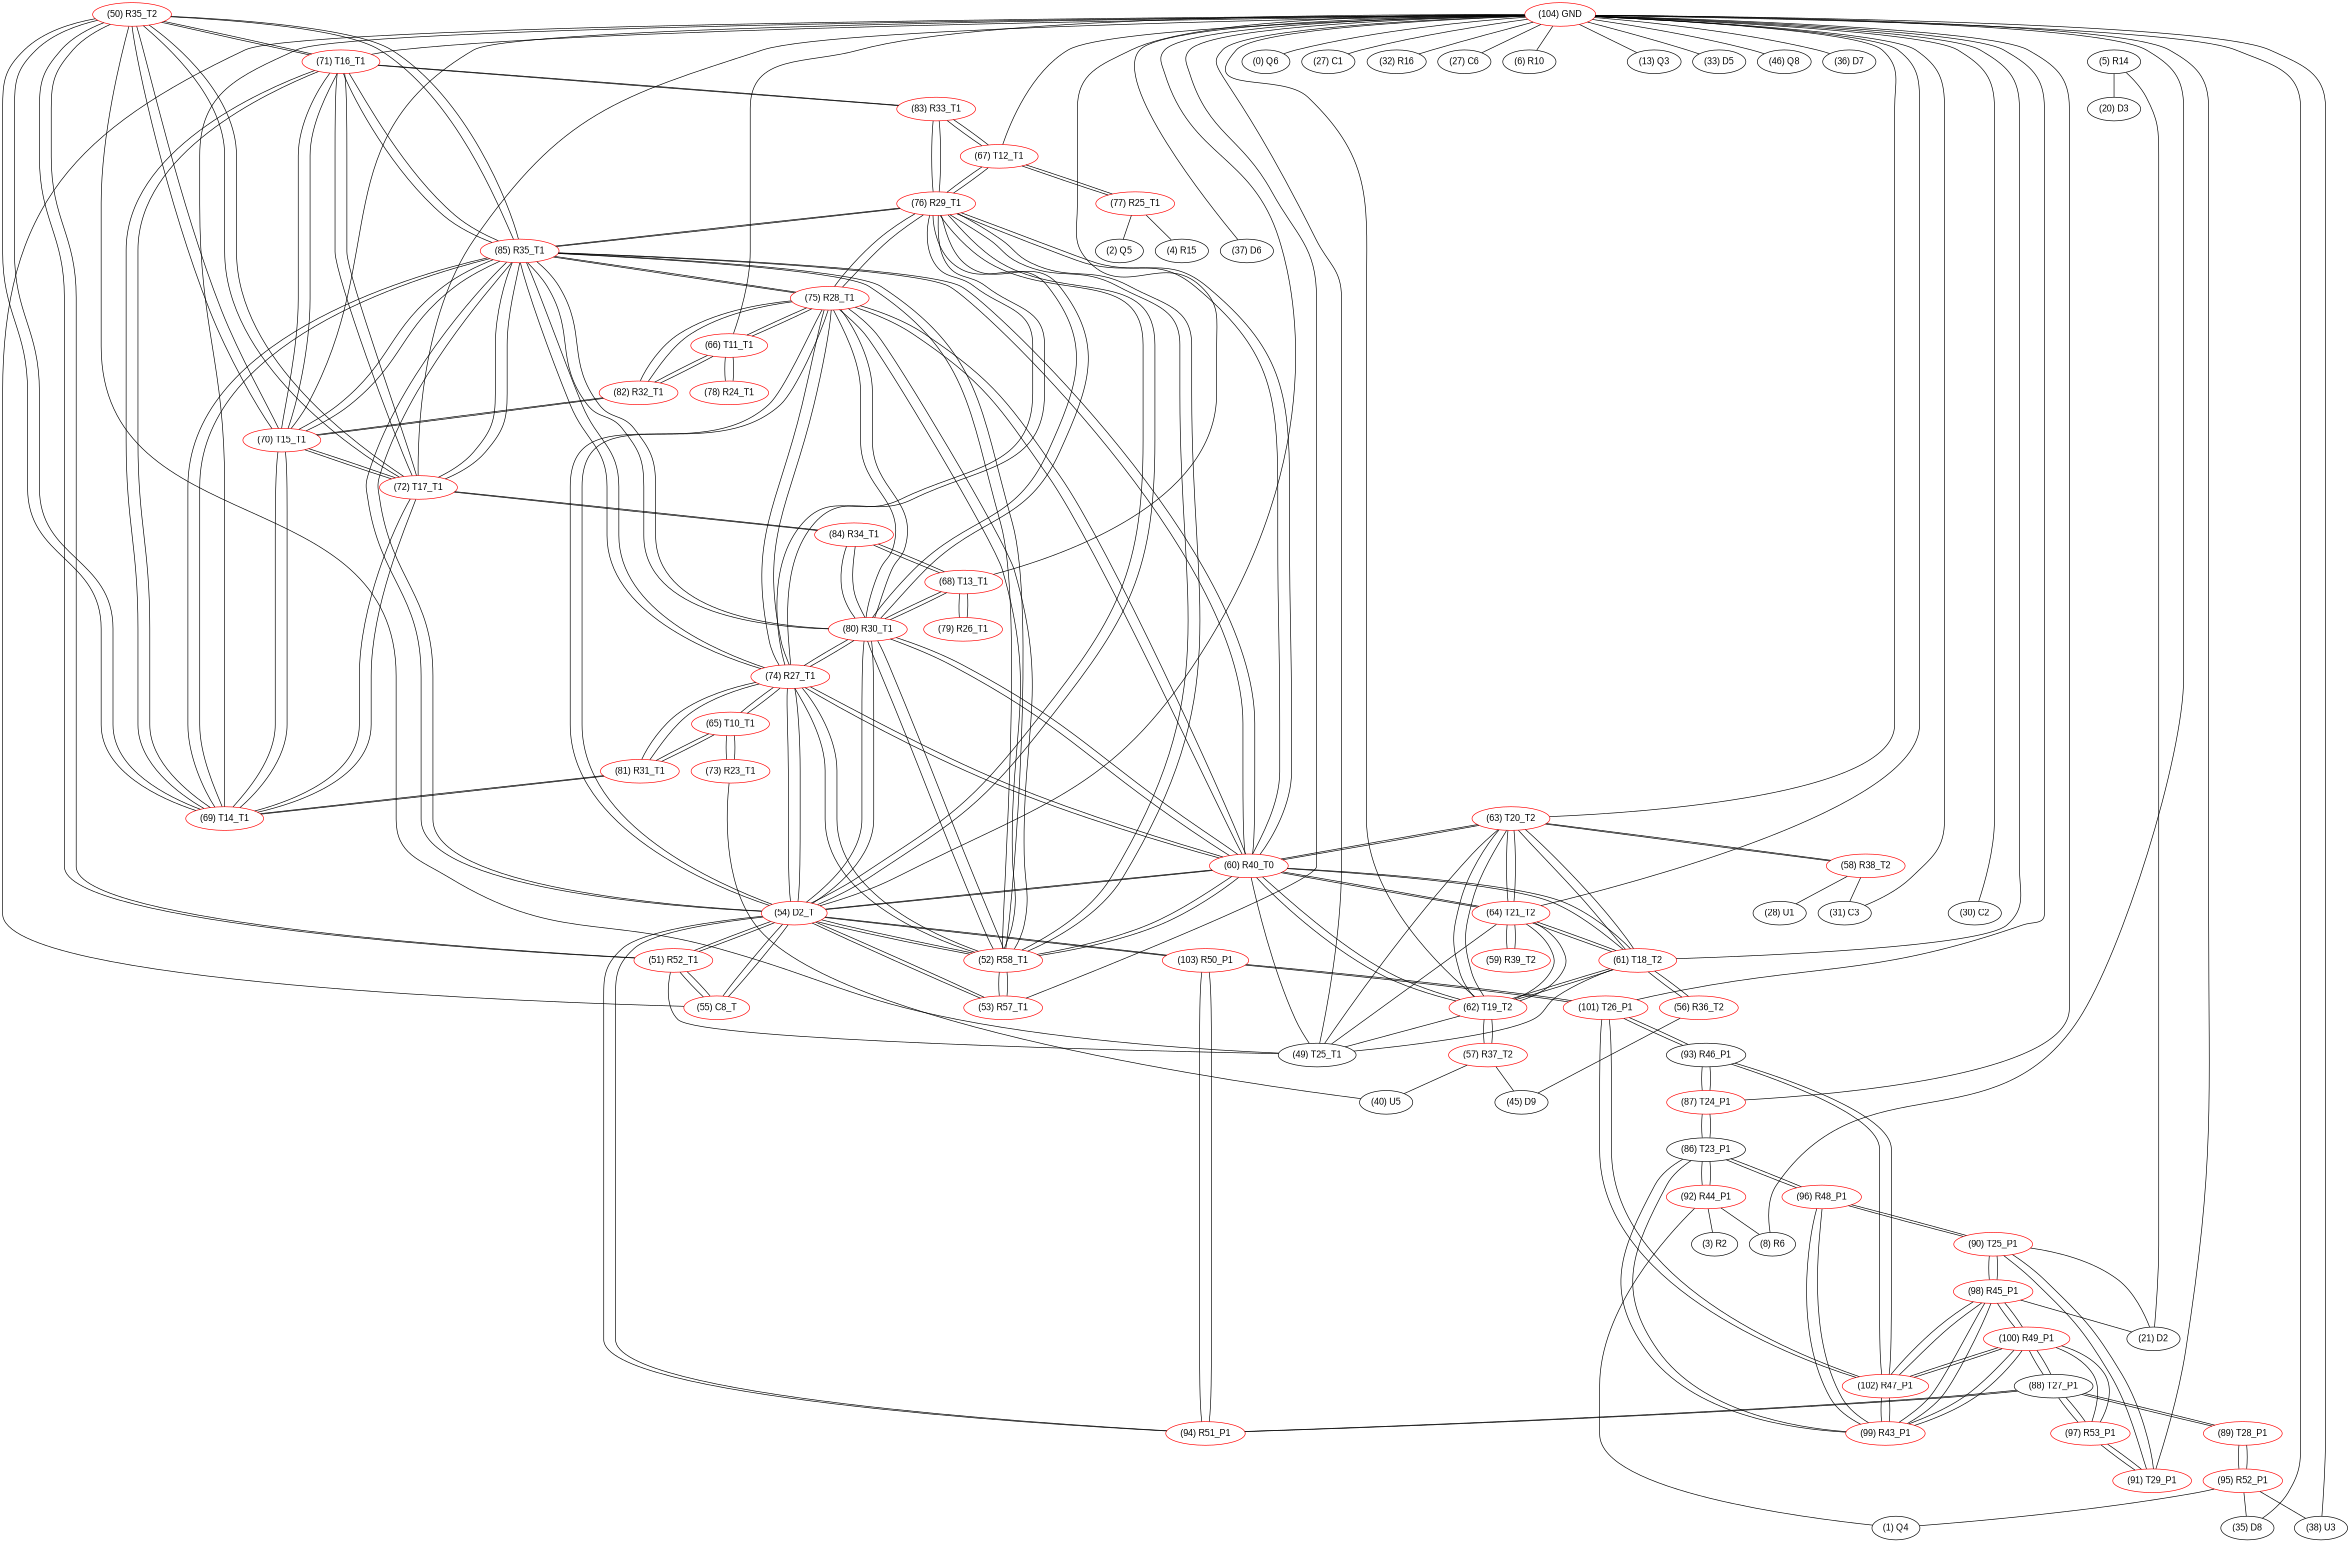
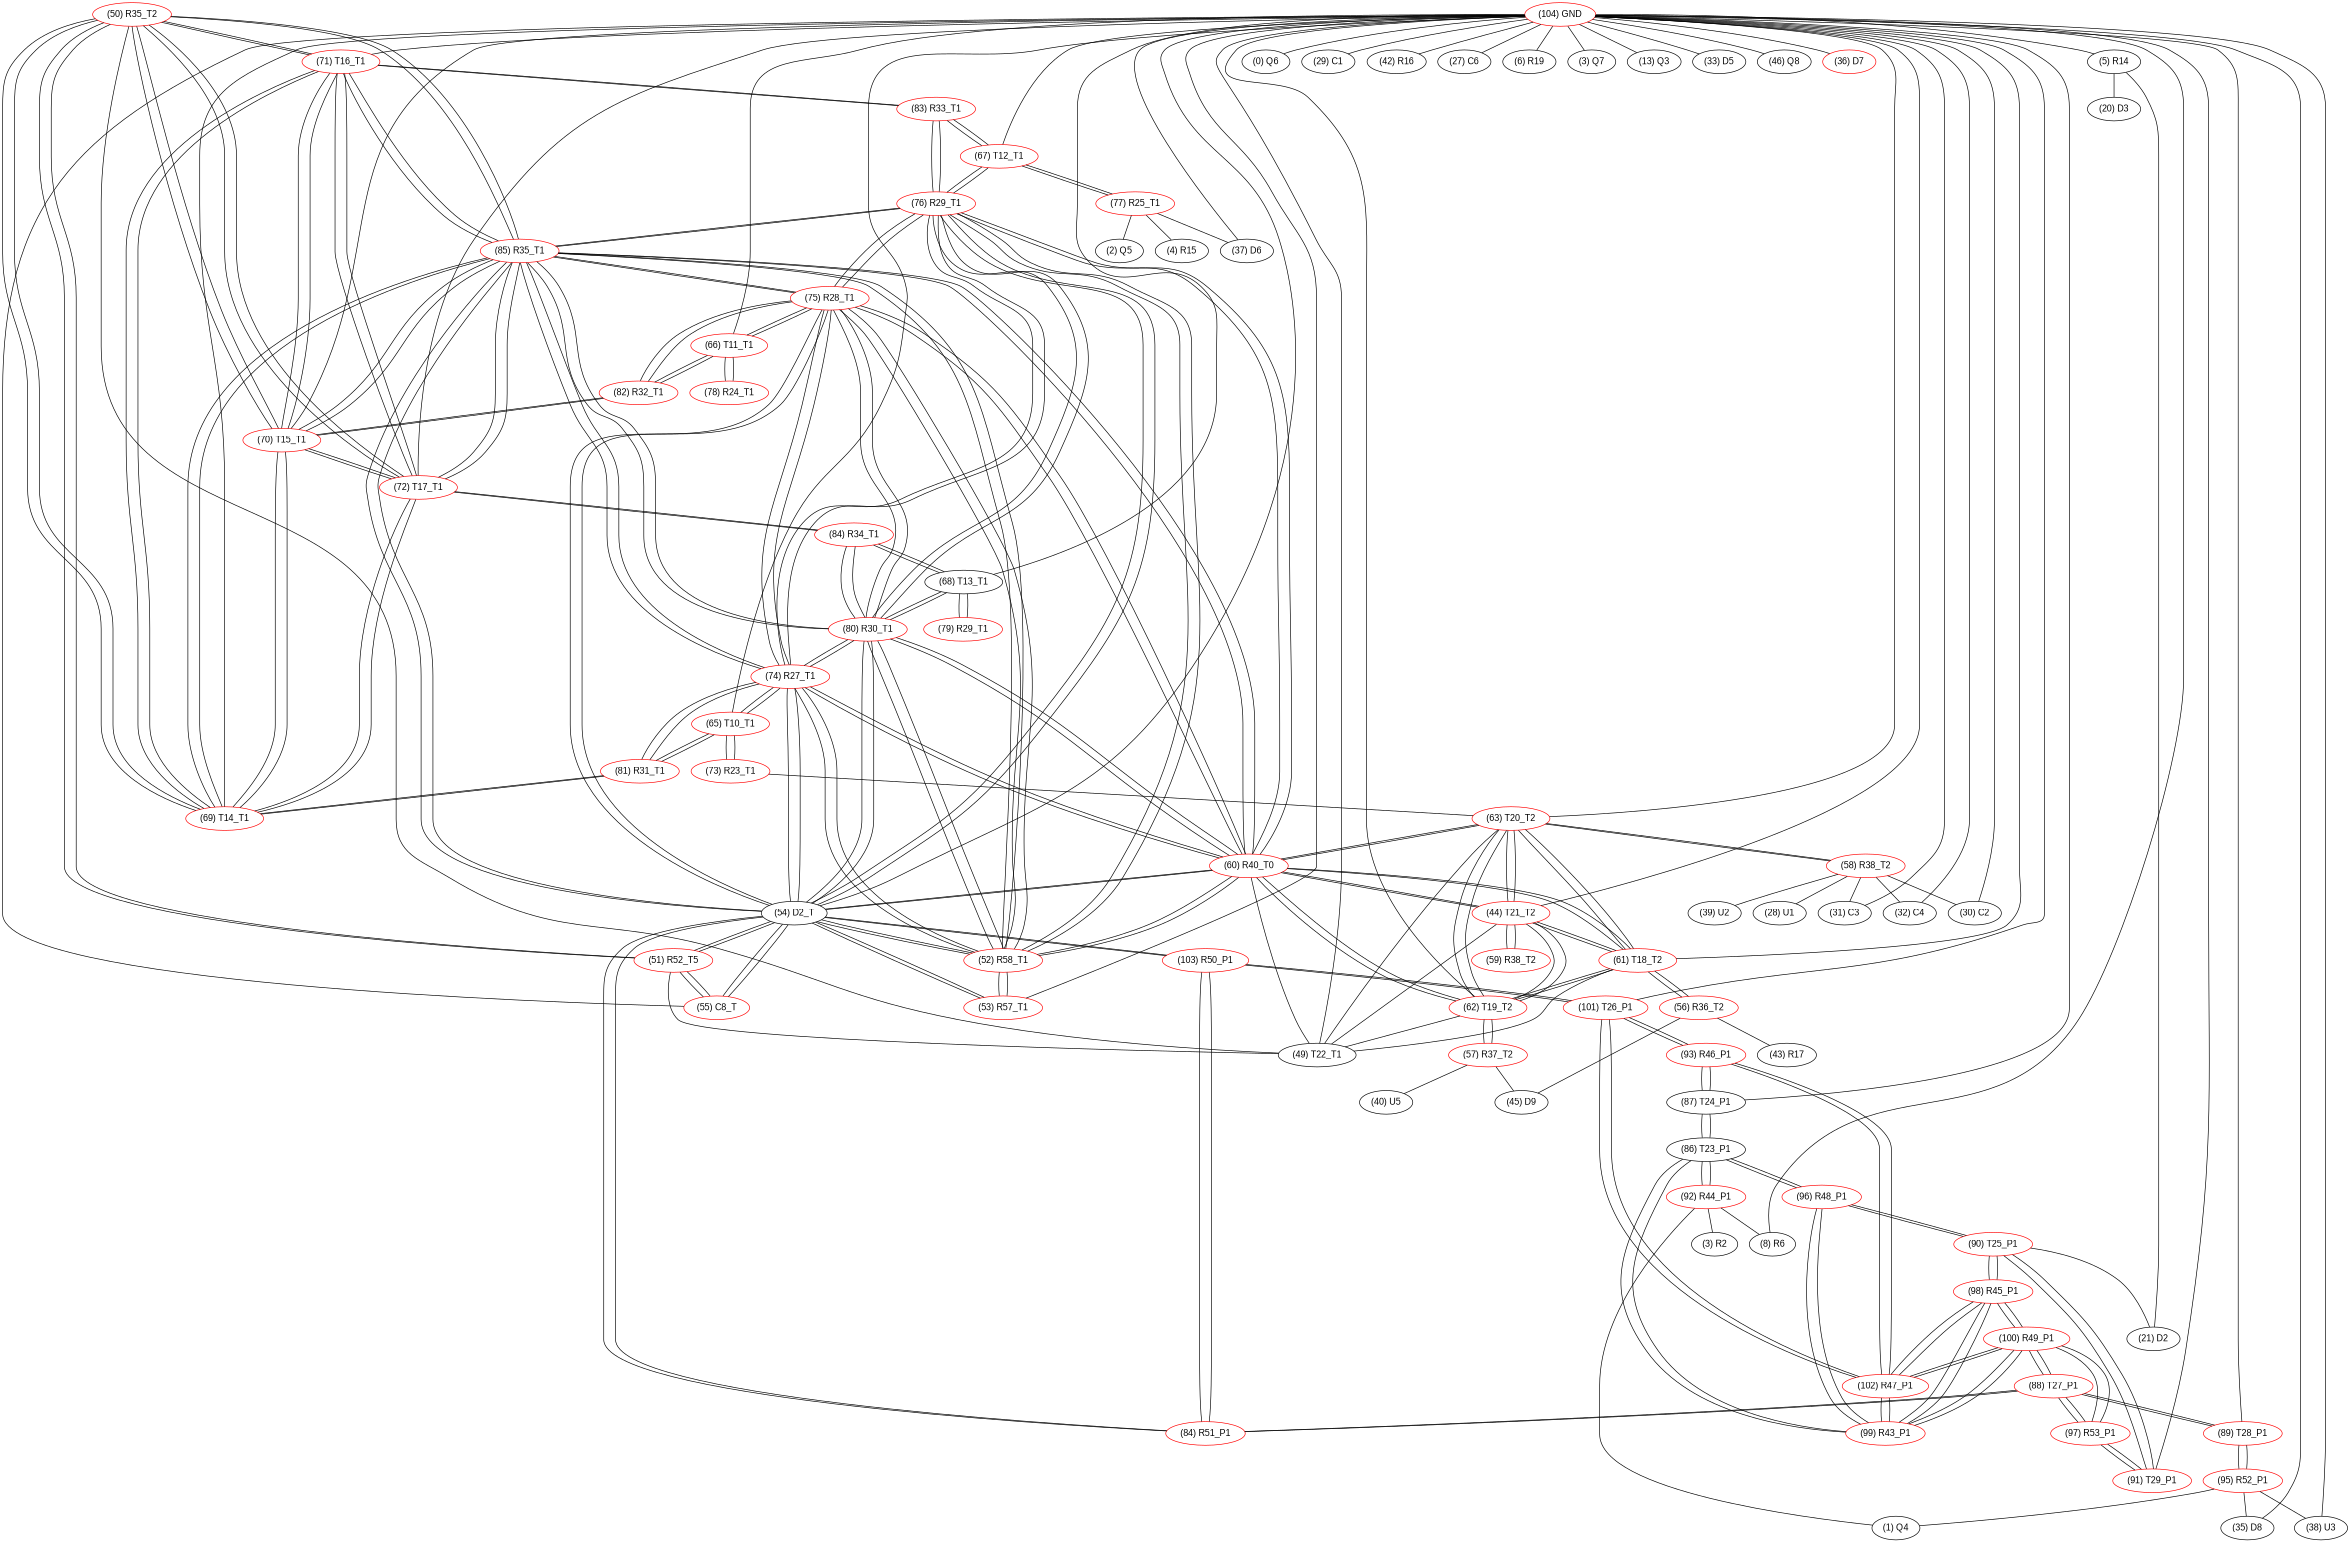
edge "(104) GND" -- "(5) R14": added
node "(27) C1": label "(27) C1" -> "(29) C1"
node "(32) R16": label "(32) R16" -> "(42) R16"
node "(6) R10": label "(6) R10" -> "(6) R19"
node "(3) Q7": added
node "(36) D7": color black -> red
edge "(104) GND" -- "(65) T10_T1": added
edge "(77) R25_T1" -- "(37) D6": added
edge "(104) GND" -- "(89) T28_P1": added
node "(68) T13_T1": color red -> black
node "(79) R26_T1": label "(79) R26_T1" -> "(79) R29_T1"
edge "(58) R38_T2" -- "(30) C2": added
node "(54) D2_T": color red -> black
node "(64) T21_T2": label "(64) T21_T2" -> "(44) T21_T2"
node "(39) U2": added
node "(32) C4": added
node "(51) R52_T1": label "(51) R52_T1" -> "(51) R52_T5"
node "(59) R39_T2": label "(59) R39_T2" -> "(59) R38_T2"
edge "(73) R23_T1" -- "(40) U5": now "(73) R23_T1" -- "(63) T20_T2"
node "(49) T25_T1": label "(49) T25_T1" -> "(49) T22_T1"
node "(93) R46_P1": color black -> red
node "(43) R17": added
node "(87) T24_P1": color red -> black
edge "(98) R45_P1" -- "(21) D2": removed
node "(88) T27_P1": color black -> red
node "(94) R51_P1": label "(94) R51_P1" -> "(84) R51_P1"
